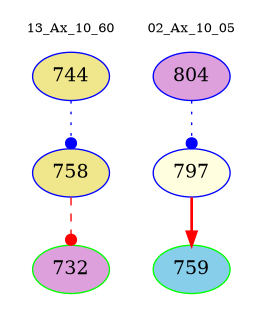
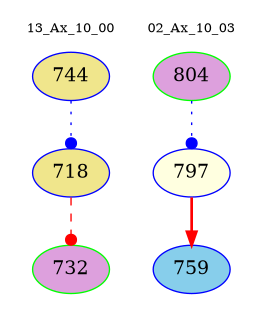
cluster "13_Ax_10_60": label "13_Ax_10_60" -> "13_Ax_10_00"
cluster "02_Ax_10_05": label "02_Ax_10_05" -> "02_Ax_10_03"
node "804": color blue -> green
node "758": label "758" -> "718"
node "759": color green -> blue
